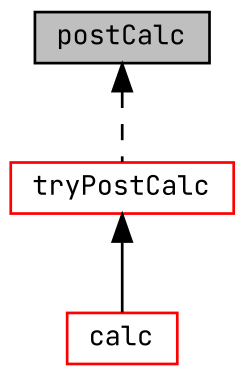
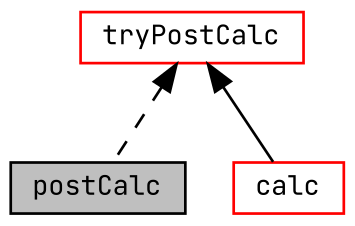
edge "tryPostCalc" -> "postCalc": reversed
